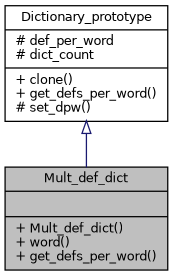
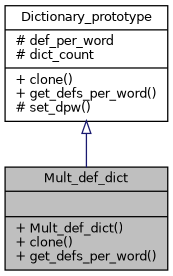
node "Mult_def_dict": text "+ word()" -> "+ clone()"
